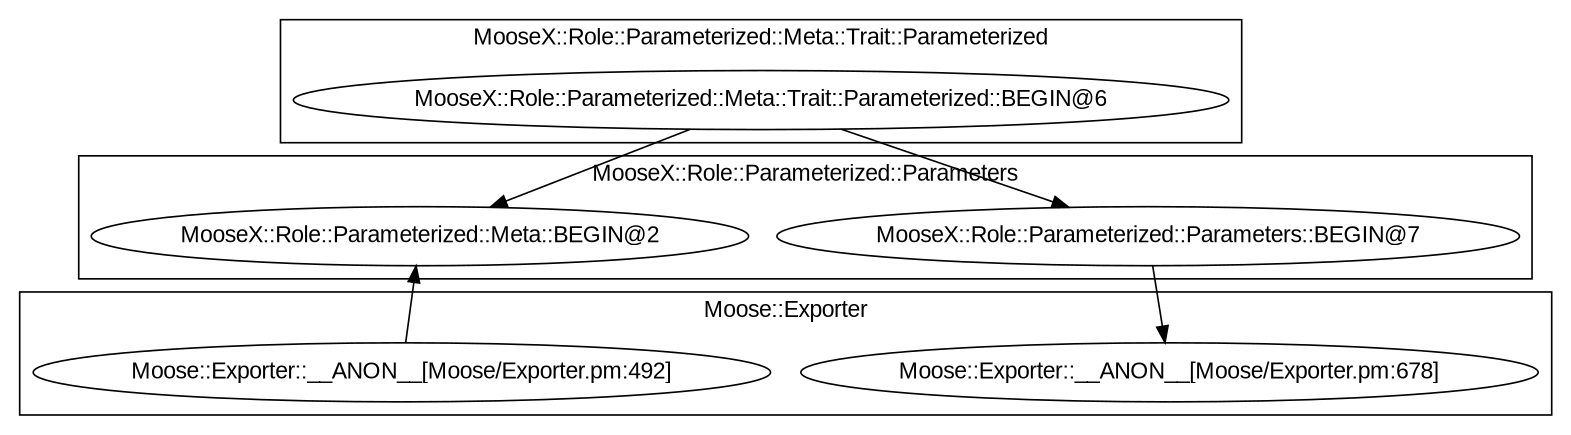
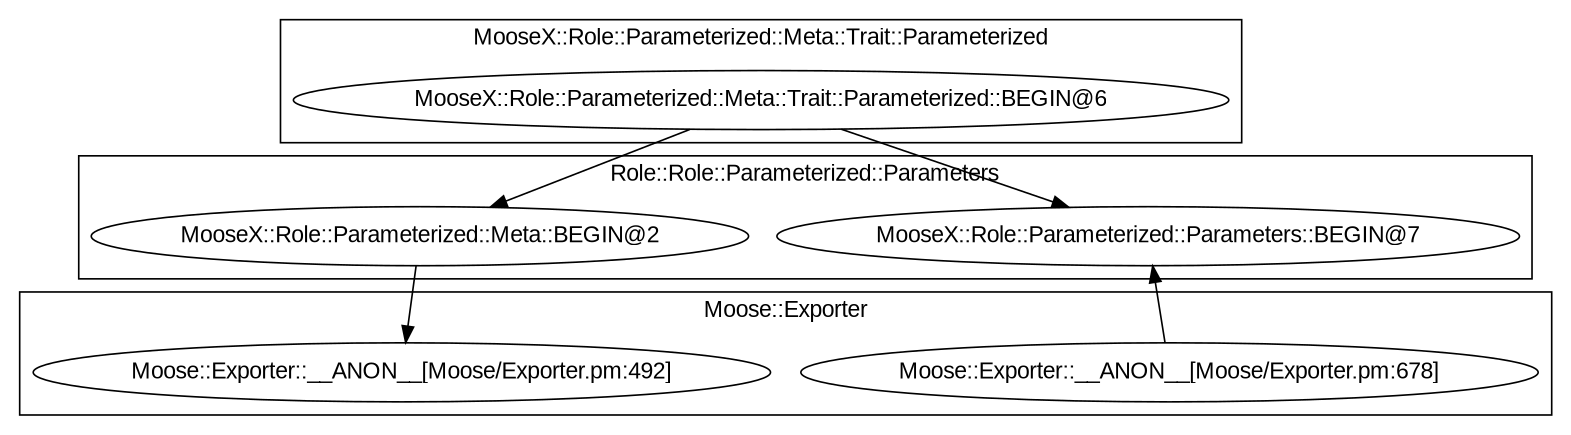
cluster "MooseX::Role::Parameterized::Parameters": label "MooseX::Role::Parameterized::Parameters" -> "Role::Role::Parameterized::Parameters"
edge "MooseX::Role::Parameterized::Parameters::BEGIN@7" -> "Moose::Exporter::__ANON__[Moose/Exporter.pm:678]": reversed
edge "Moose::Exporter::__ANON__[Moose/Exporter.pm:492]" -> "MooseX::Role::Parameterized::Meta::BEGIN@2": reversed
